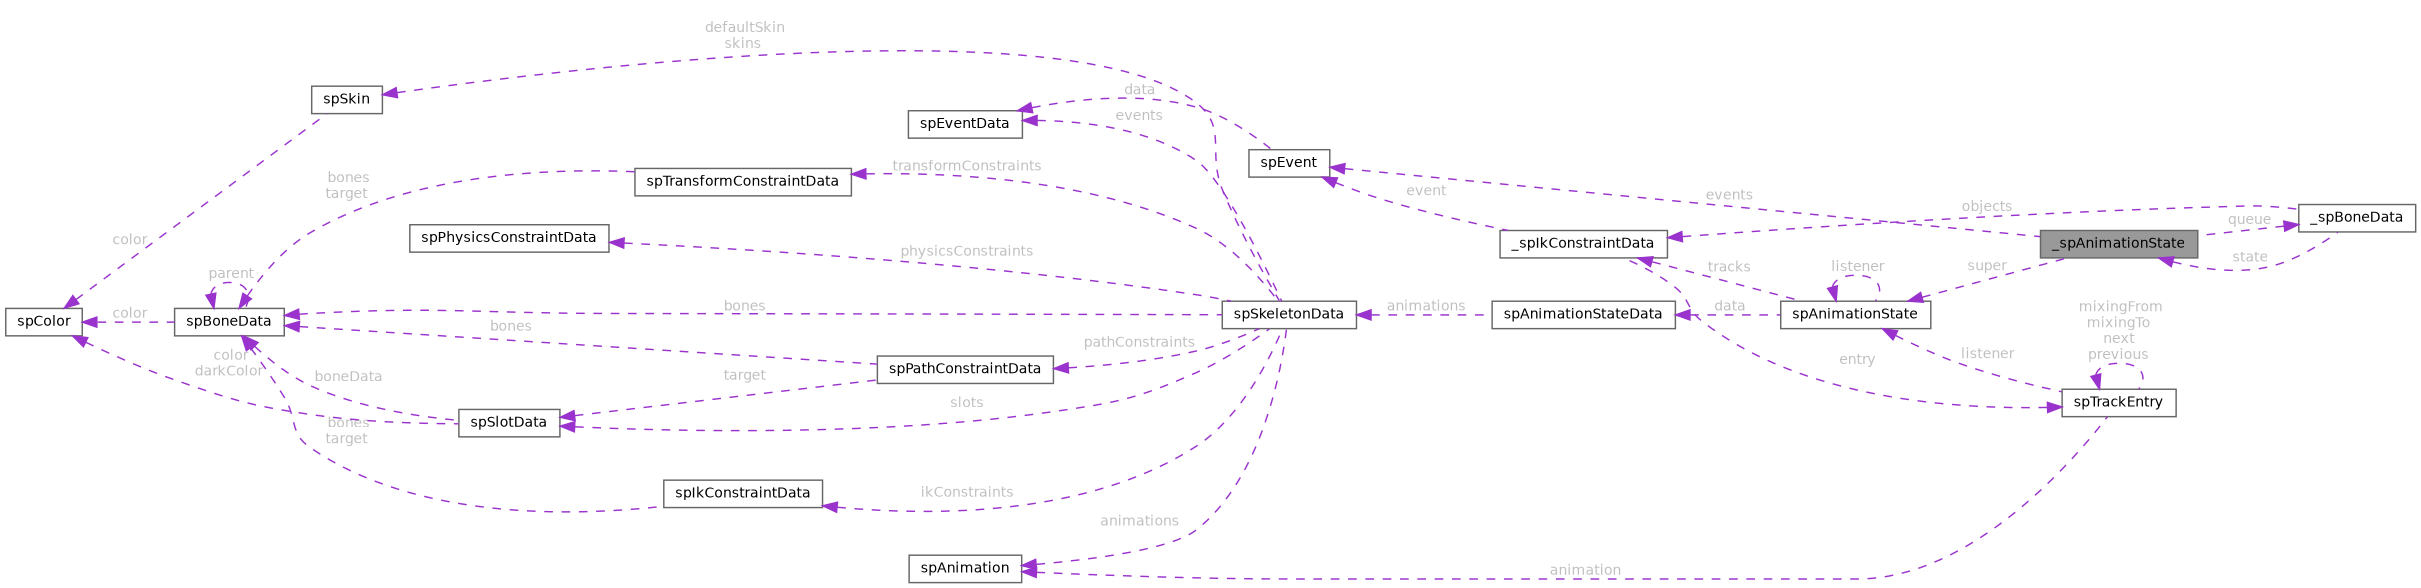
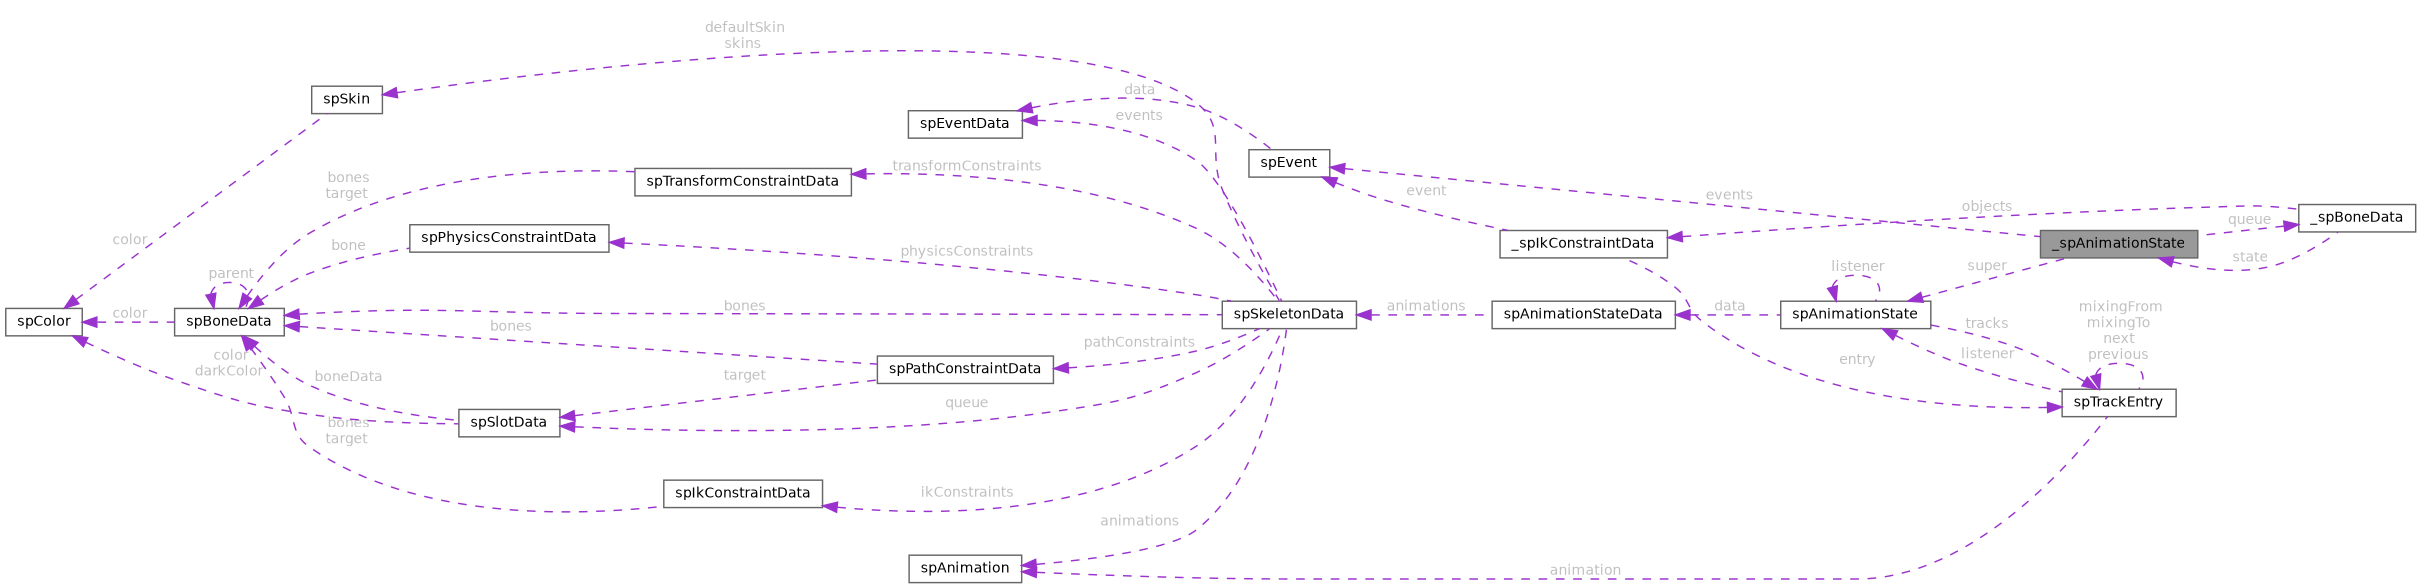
edge "spPhysicsConstraintData" -> "spBoneData": added, label "bone"
edge "spAnimationState" -> "_spIkConstraintData": now "spAnimationState" -> "spTrackEntry"
edge "spSkeletonData" -> "spSlotData": label " slots" -> " queue"
